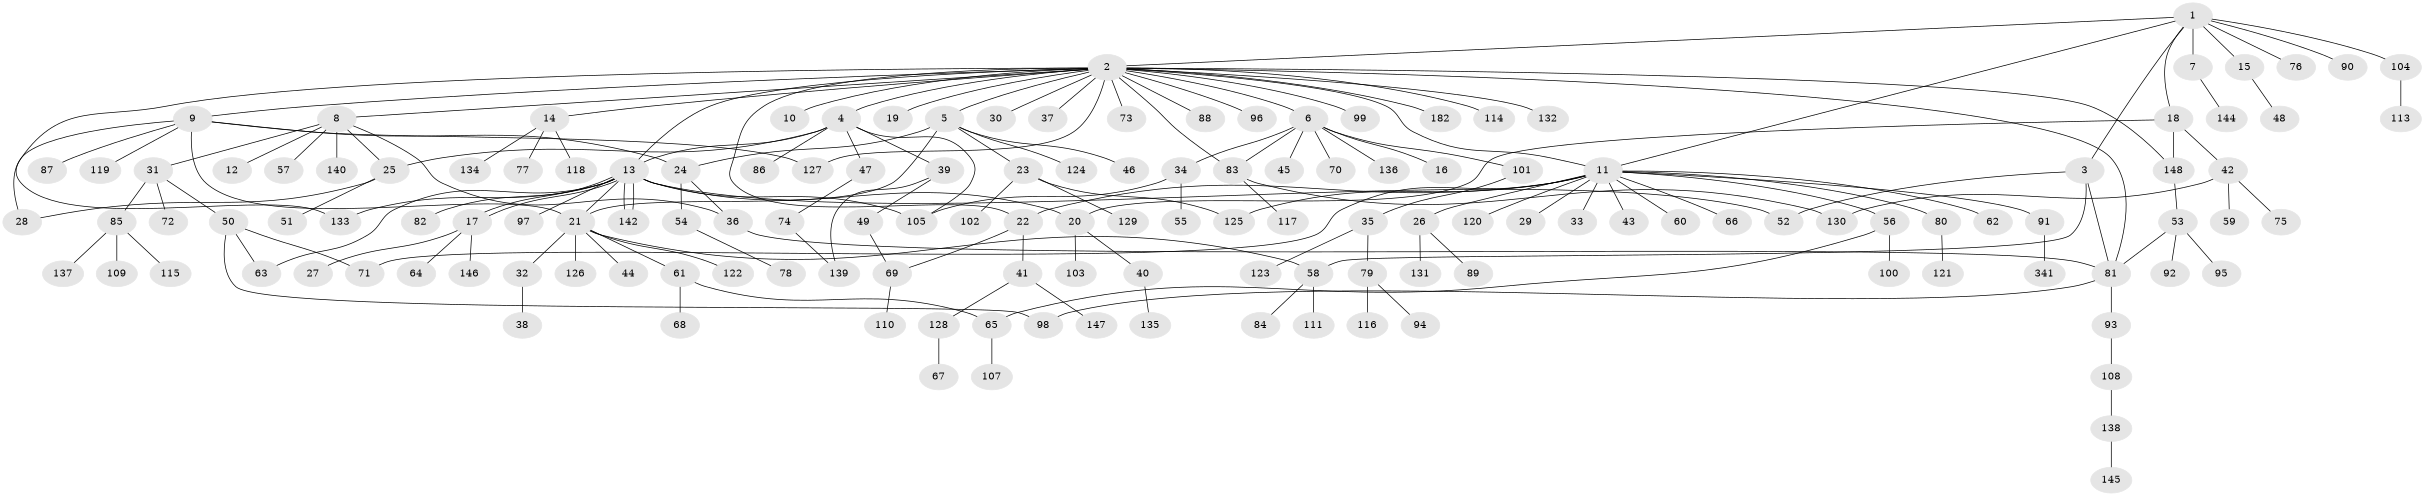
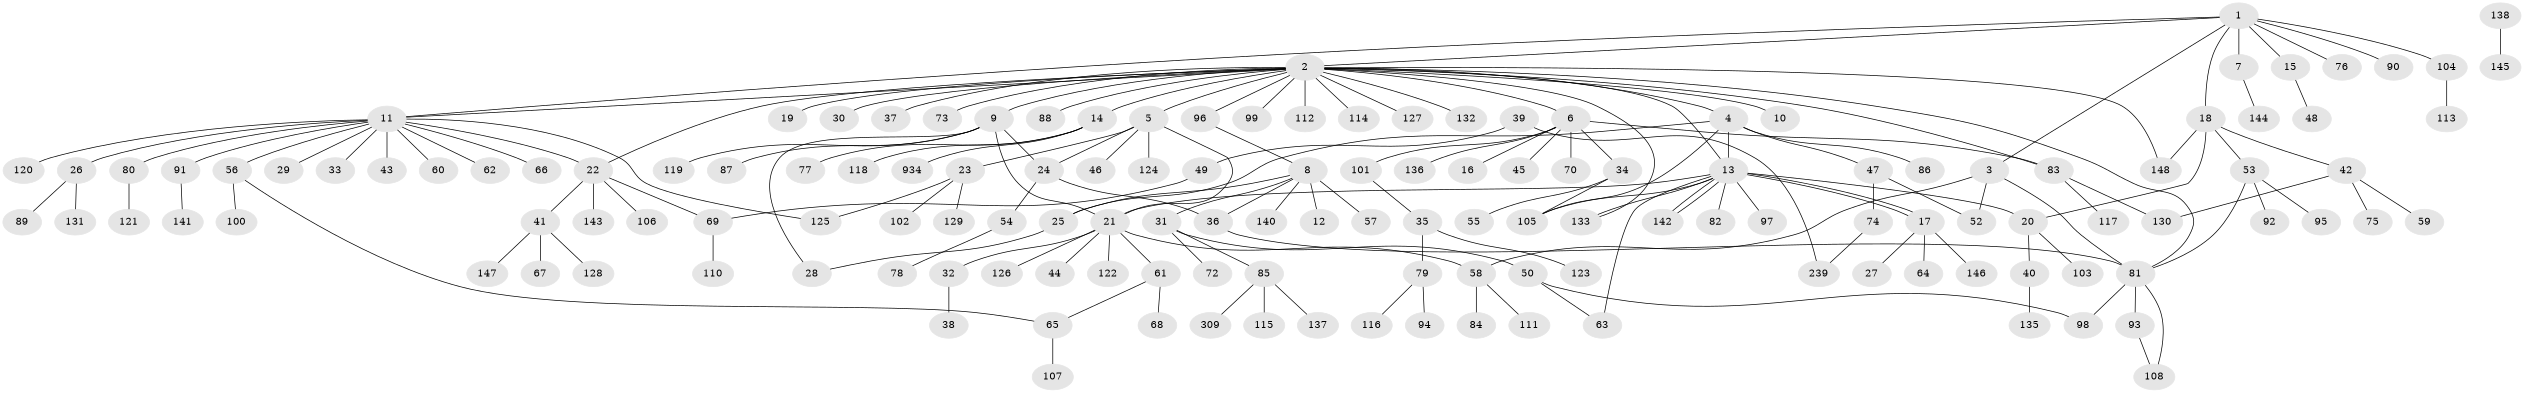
edge "2" -- "8": now "96" -- "8"
node "182": label "182" -> "112"
edge "9" -- "127": removed
edge "4" -- "39": removed
node "134": label "134" -> "934"
edge "13" -- "52": now "47" -- "52"
edge "148" -- "53": now "18" -- "53"
node "51": removed
node "143": added
node "106": added
node "109": label "109" -> "309"
node "71": removed
node "139": label "139" -> "239"
node "341": label "341" -> "141"
edge "128" -- "67": now "41" -- "67"
edge "108" -- "138": now "108" -- "81"
